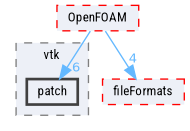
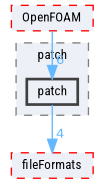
edge "OpenFOAM" -> "fileFormats": now "patch" -> "fileFormats"
cluster "vtk": label "vtk" -> "patch"
